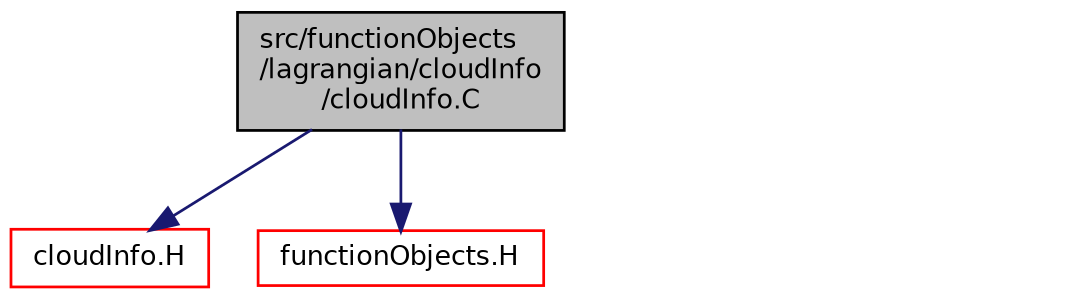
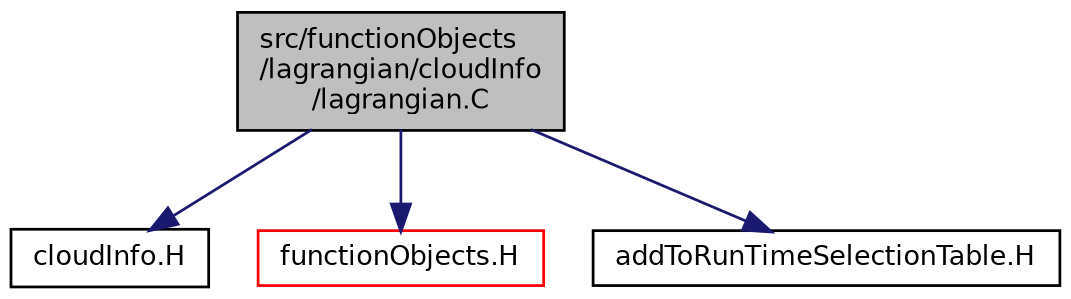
node "src/functionObjects /lagrangian/cloudInfo /cloudInfo.C": label "src/functionObjects /lagrangian/cloudInfo /cloudInfo.C" -> "src/functionObjects /lagrangian/cloudInfo /lagrangian.C"
node "cloudInfo.H": color red -> black
node "addToRunTimeSelectionTable.H": added
